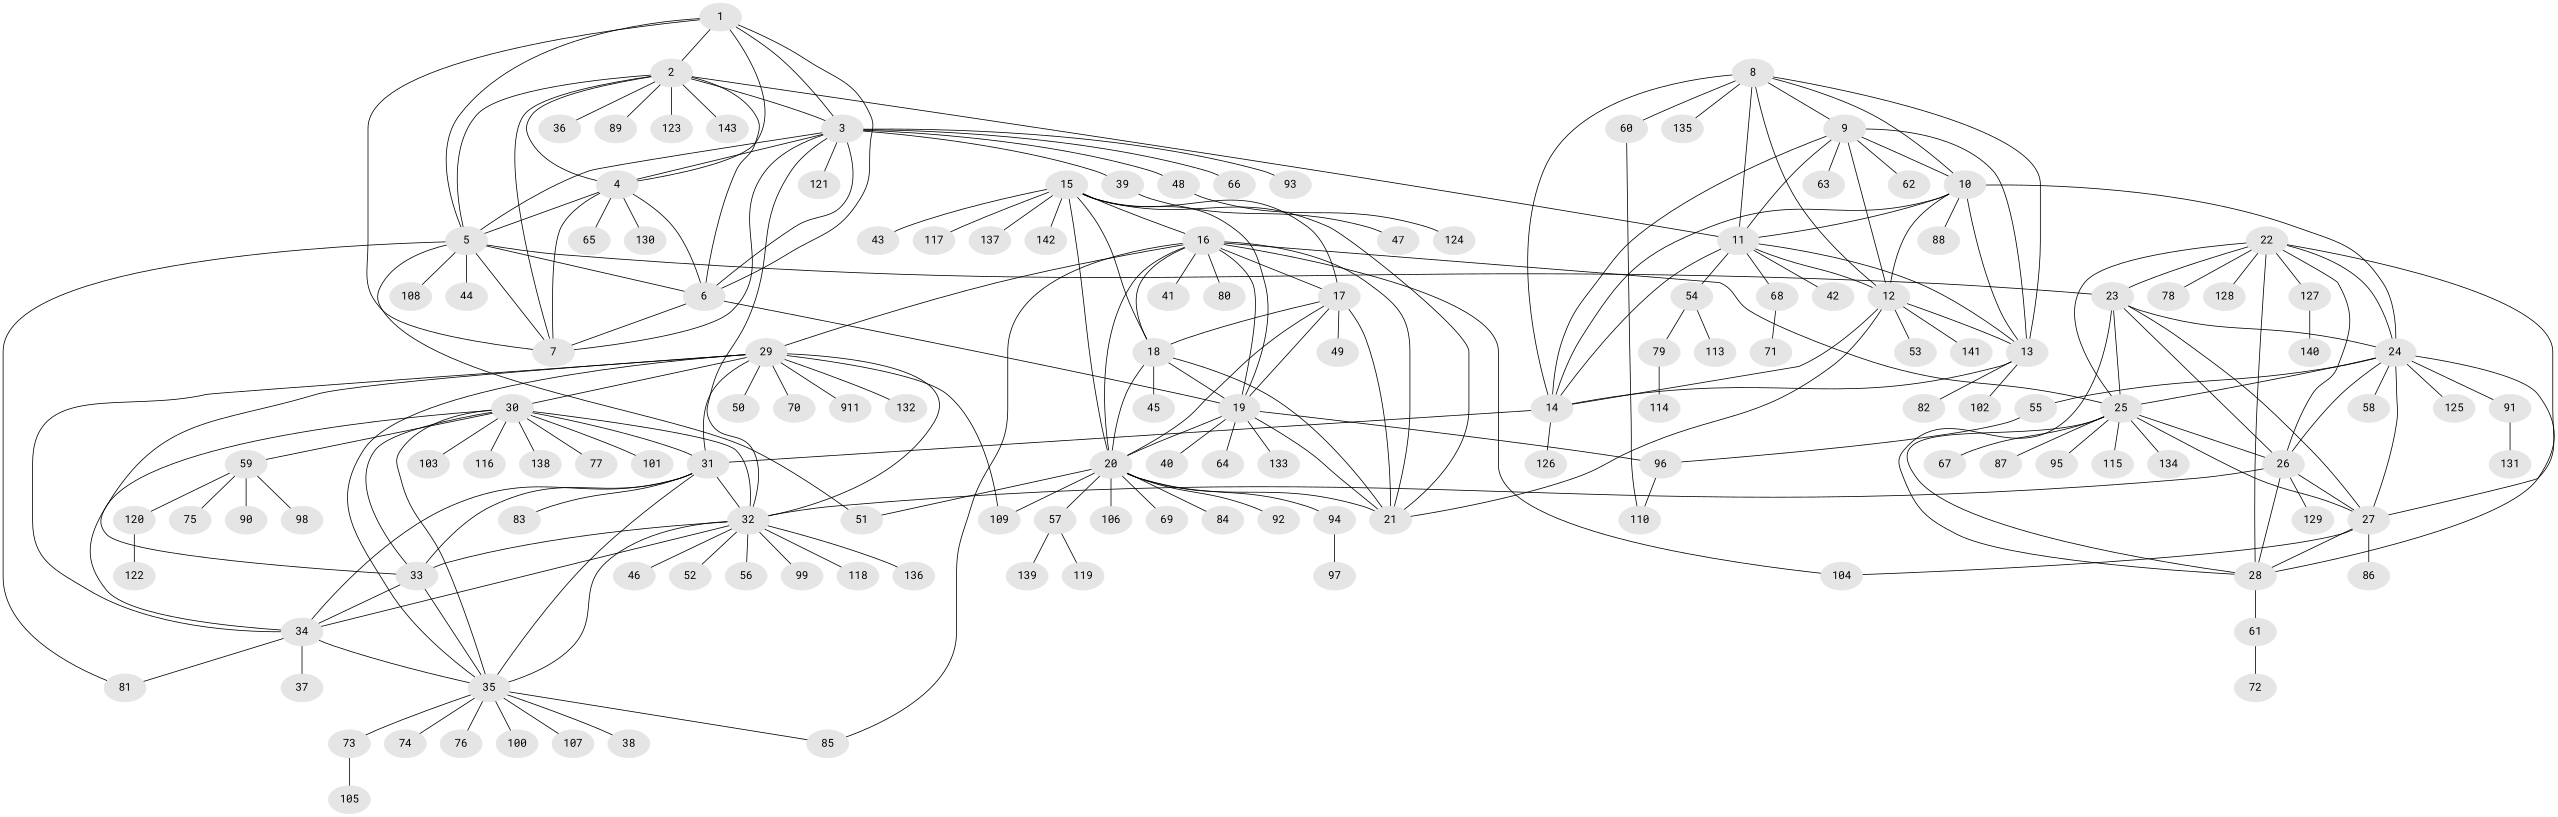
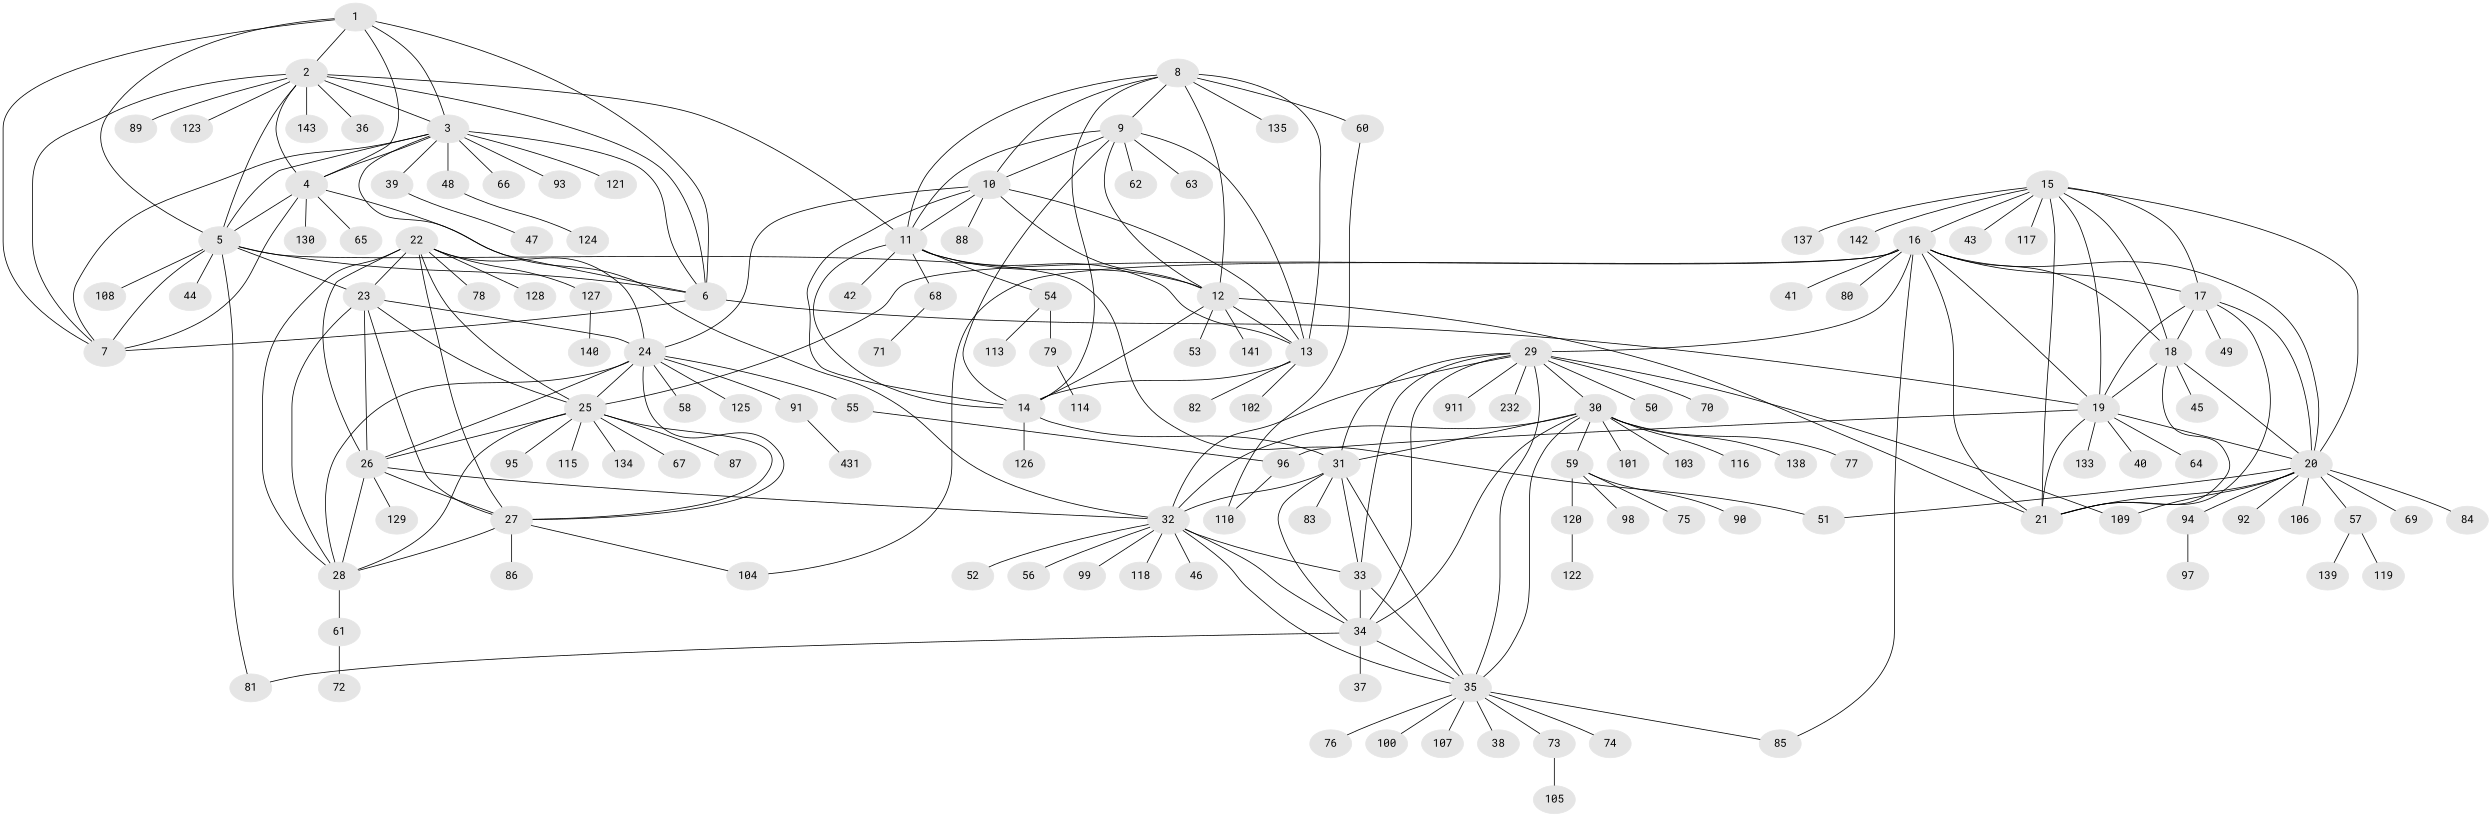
node "132": label "132" -> "232"
edge "30" -- "33": removed
node "131": label "131" -> "431"
node "136": removed
